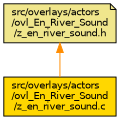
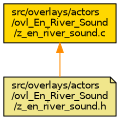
edge "src/overlays/actors /ovl_En_River_Sound /z_en_river_sound.c" -> "src/overlays/actors /ovl_En_River_Sound /z_en_river_sound.h": reversed
